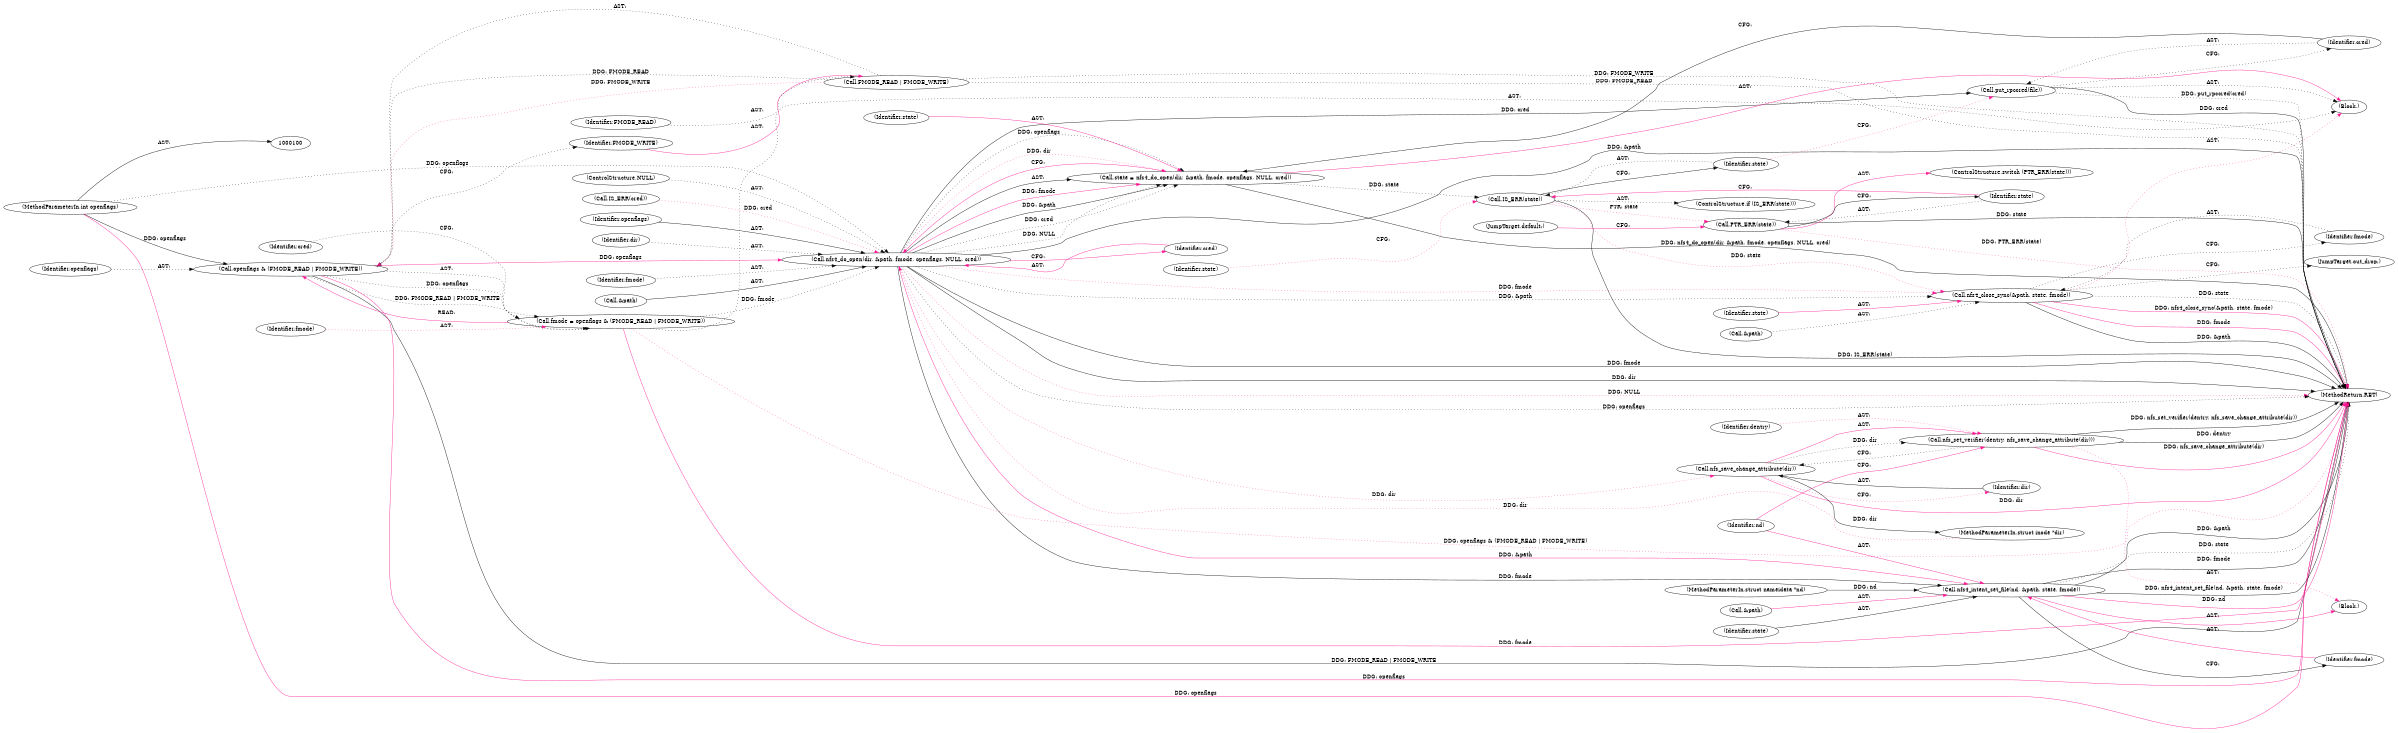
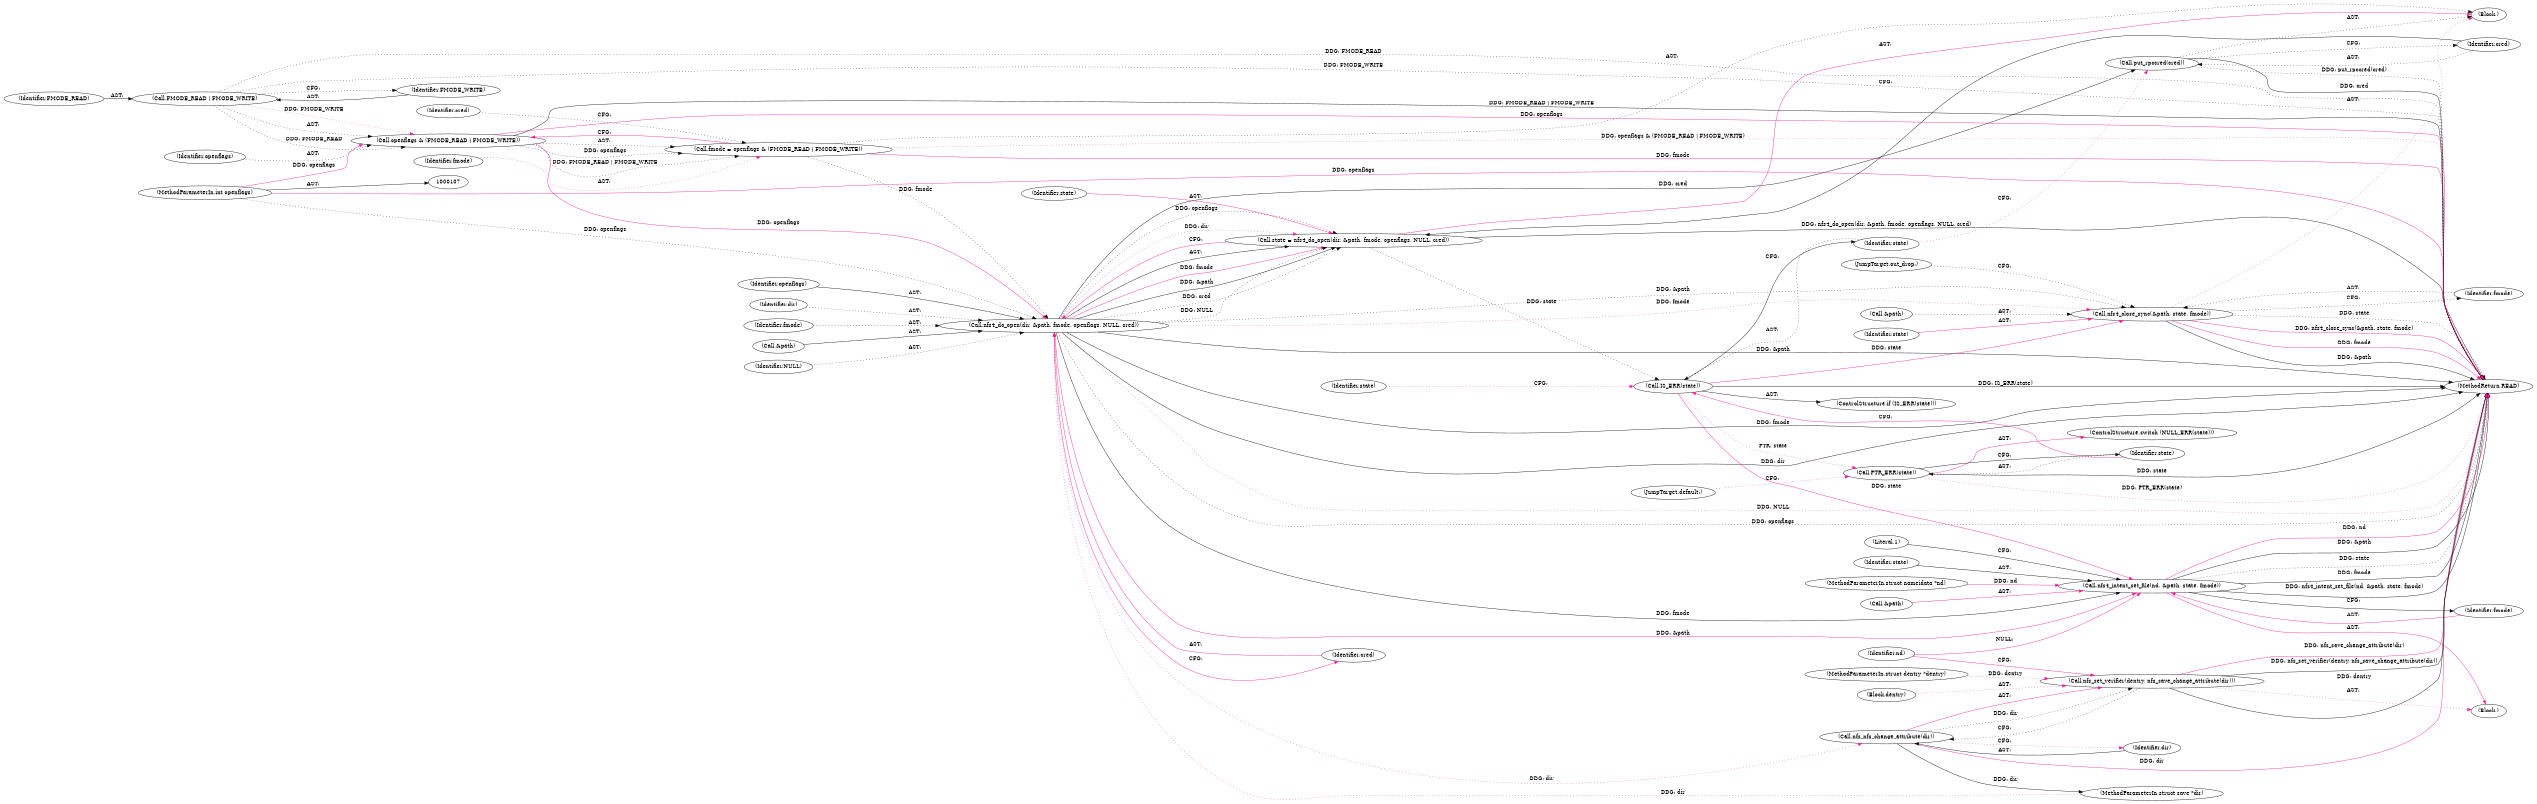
node "(Call,put_rpccred(file))": label "(Call,put_rpccred(file))" -> "(Call,put_rpccred(cred))"
edge "(Identifier,FMODE_READ)" -> "(Call,FMODE_READ | FMODE_WRITE)": style dotted -> solid
edge "(Identifier,FMODE_WRITE)" -> "(Call,FMODE_READ | FMODE_WRITE)": color deeppink -> black
node "1000100": label "1000100" -> "1000107"
node "(ControlStructure,switch (PTR_ERR(state)))": label "(ControlStructure,switch (PTR_ERR(state)))" -> "(ControlStructure,switch (NULL_ERR(state)))"
node "(ControlStructure,NULL)": label "(ControlStructure,NULL)" -> "(Identifier,NULL)"
edge "(Call,openflags & (FMODE_READ | FMODE_WRITE))" -> "(Identifier,FMODE_WRITE)": now "(Call,FMODE_READ | FMODE_WRITE)" -> "(Identifier,FMODE_WRITE)"
node "(Call,IS_ERR(cred))": removed
edge "(Call,IS_ERR(state))" -> "(ControlStructure,if (IS_ERR(state)))": style dotted -> solid
edge "(JumpTarget,default:)" -> "(Call,PTR_ERR(state))": style solid -> dotted
edge "(MethodParameterIn,int openflags)" -> "(Call,openflags & (FMODE_READ | FMODE_WRITE))": color black -> deeppink
edge "(Call,IS_ERR(state))" -> "(Call,nfs4_close_sync(&path, state, fmode))": style dotted -> solid
edge "(Call,nfs4_close_sync(&path, state, fmode))" -> "(JumpTarget,out_drop:)": reversed
edge "(Call,fmode = openflags & (FMODE_READ | FMODE_WRITE))" -> "(Call,openflags & (FMODE_READ | FMODE_WRITE))": label "READ: " -> "CFG: "
node "(MethodReturn,RET)": label "(MethodReturn,RET)" -> "(MethodReturn,READ)"
node "(Identifier,dentry)": label "(Identifier,dentry)" -> "(Block,dentry)"
node "(Call,nfs_save_change_attribute(dir))": label "(Call,nfs_save_change_attribute(dir))" -> "(Call,nfs_nfs_change_attribute(dir))"
edge "(Call,IS_ERR(state))" -> "(Call,nfs4_intent_set_file(nd, &path, state, fmode))": added, label "DDG: state"
node "(MethodParameterIn,struct inode *dir)": label "(MethodParameterIn,struct inode *dir)" -> "(MethodParameterIn,struct save *dir)"
node "(Literal,1)": added
edge "(Identifier,nd)" -> "(Call,nfs4_intent_set_file(nd, &path, state, fmode))": label "AST: " -> "NULL: "
edge "(MethodParameterIn,struct nameidata *nd)" -> "(Call,nfs4_intent_set_file(nd, &path, state, fmode))": color black -> deeppink
node "(MethodParameterIn,struct dentry *dentry)": added
